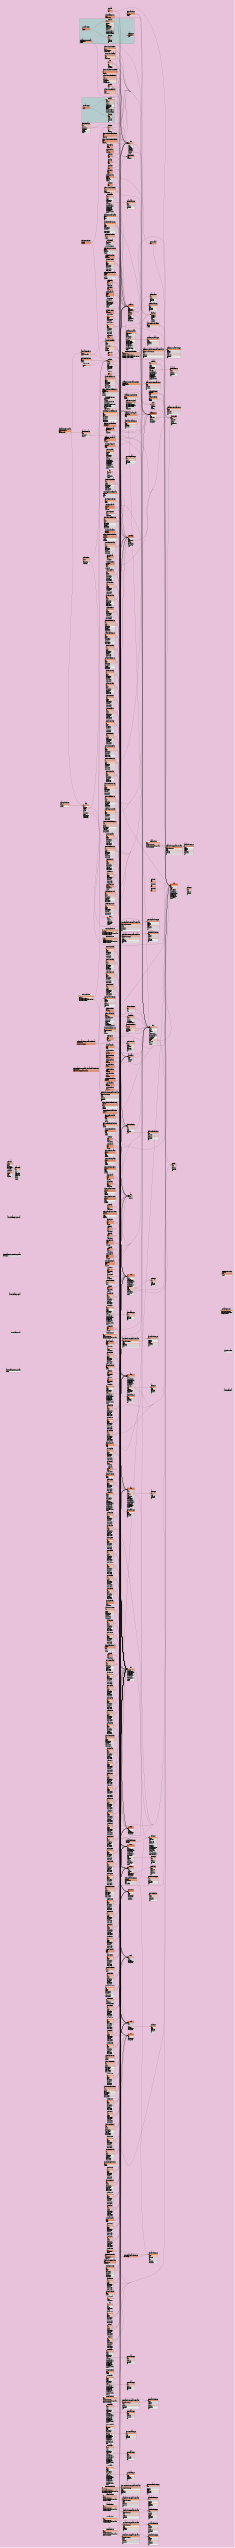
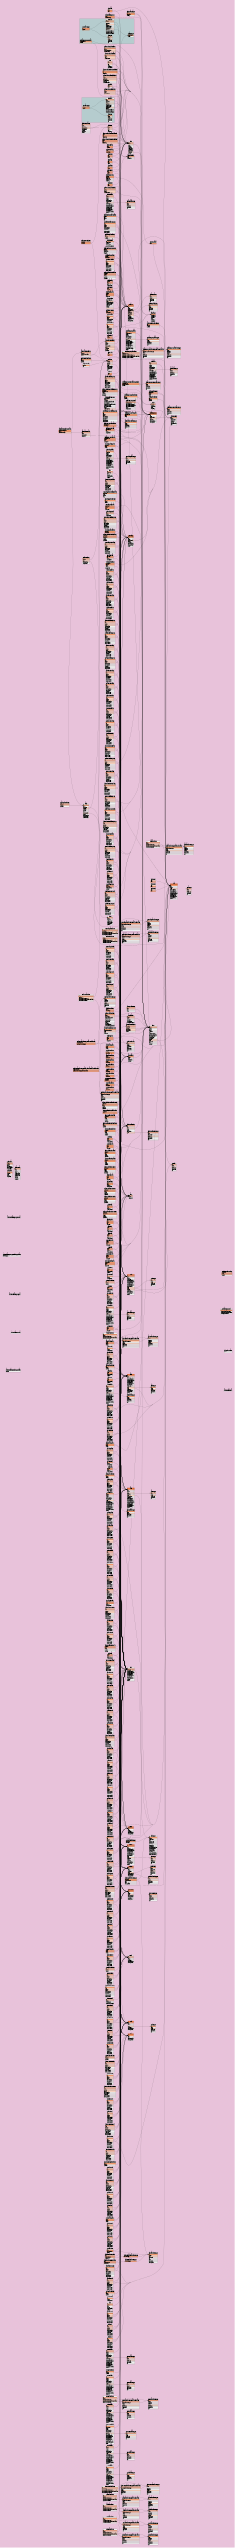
node "link_text_attribute_type": added
